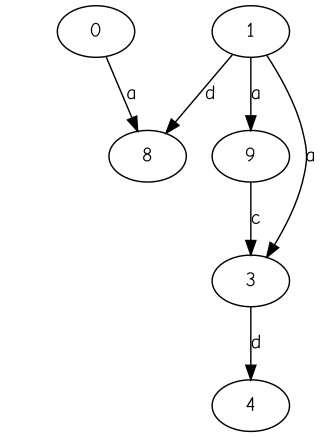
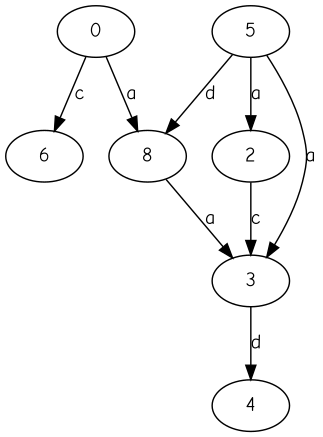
node "1": label "1" -> "5"
node "6": added
node "9": label "9" -> "2"
edge "8" -> "3": added, label "a"
